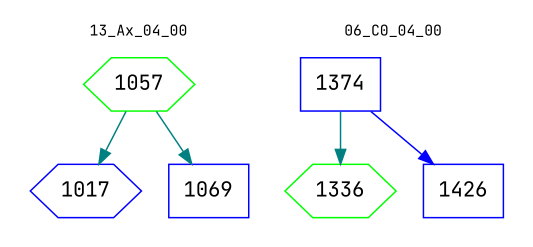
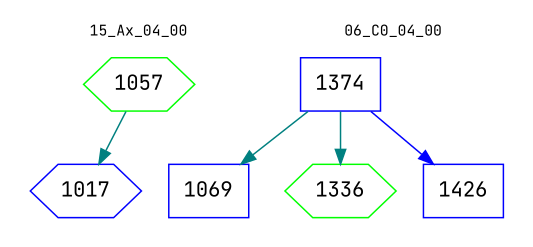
cluster "13_Ax_04_00": label "13_Ax_04_00" -> "15_Ax_04_00"
edge "1057" -> "1069": now "1374" -> "1069"
